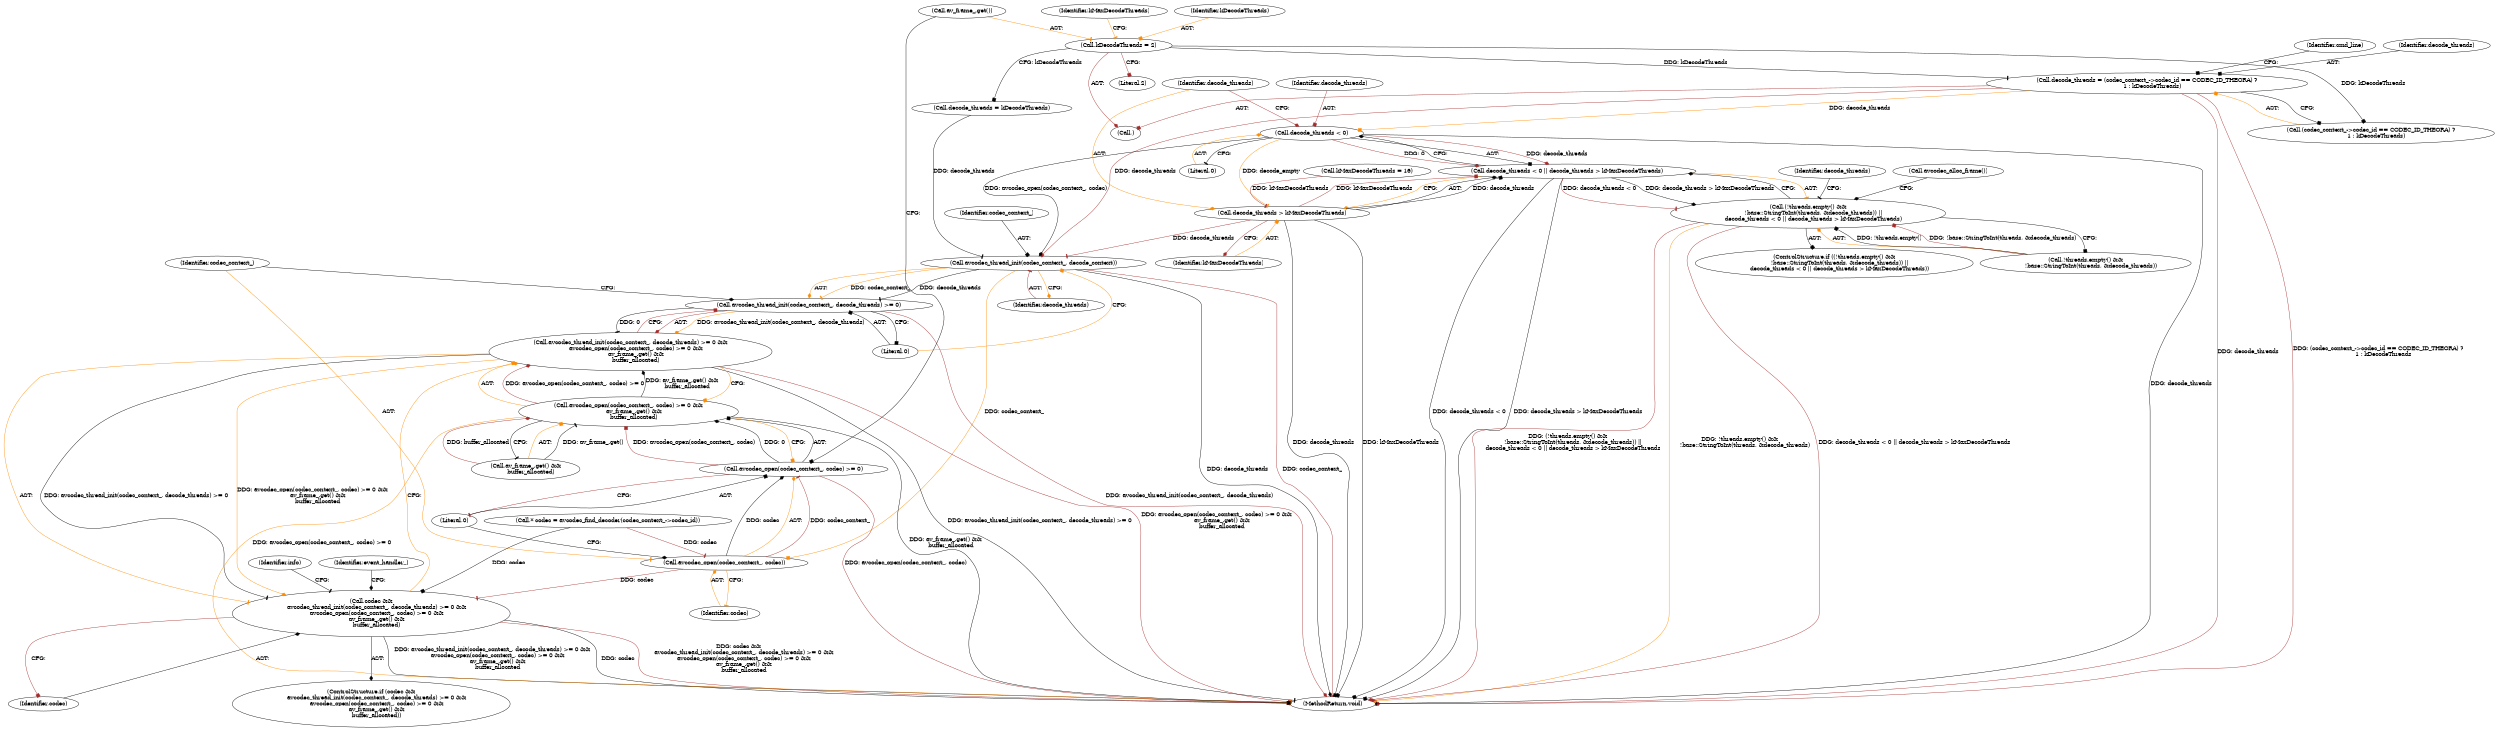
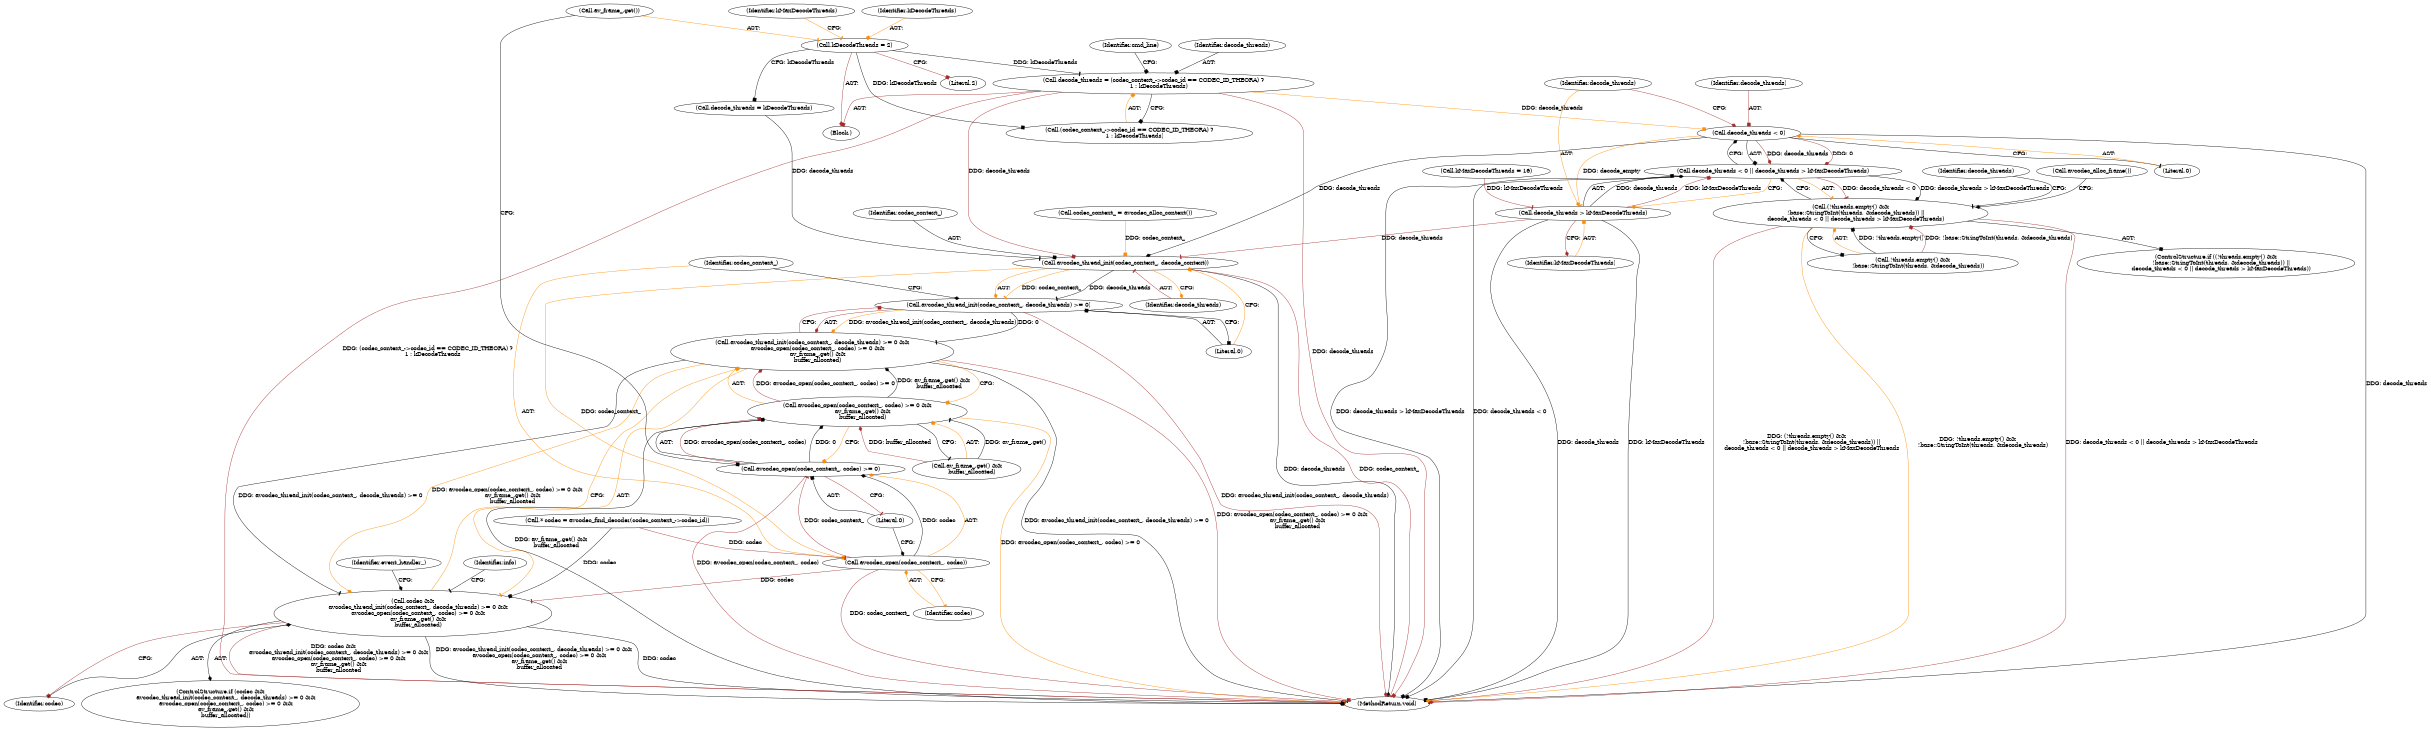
node "(Call,)": label "(Call,)" -> "(Block,)"
edge "(Call,decode_threads < 0)" -> "(Call,avcodec_thread_init(codec_context_, decode_context))": label "DDG: avcodec_open(codec_context_, codec)" -> "DDG: decode_threads"
node "(Call,codec_context_ = avcodec_alloc_context())": added
edge "(Call,avcodec_open(codec_context_, codec))" -> "(MethodReturn,void)": added, label "DDG: codec_context_"
